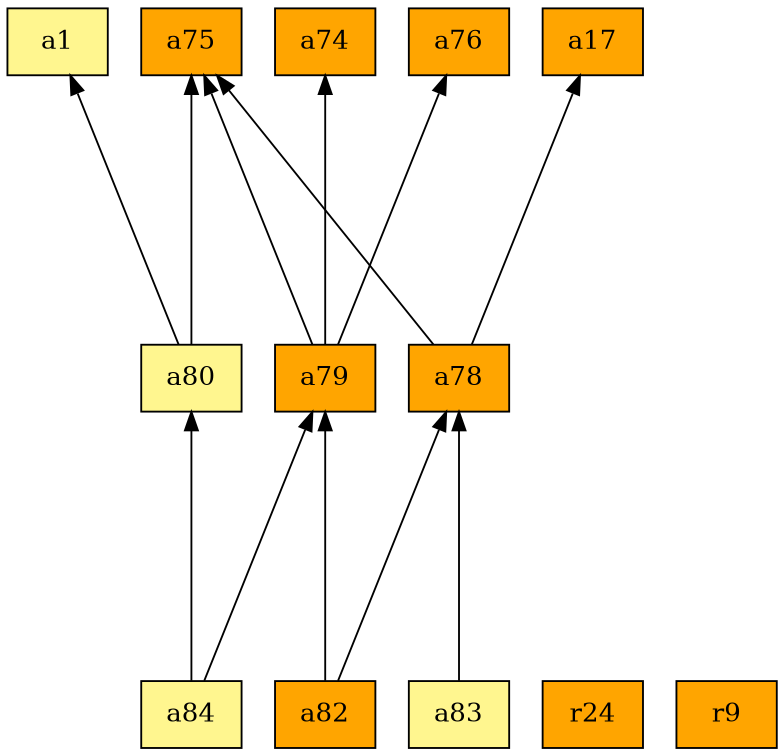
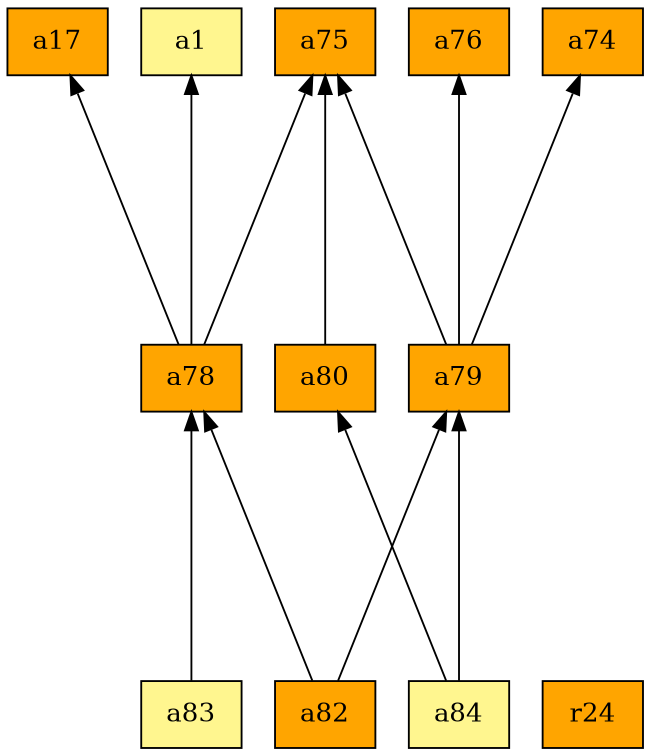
edge "a80" -> "a1": now "a78" -> "a1"
node "a80": fillcolor khaki1 -> orange
node "r9": removed
